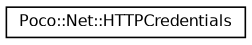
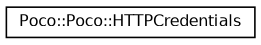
node "Poco::Net::HTTPCredentials": label "Poco::Net::HTTPCredentials" -> "Poco::Poco::HTTPCredentials"
